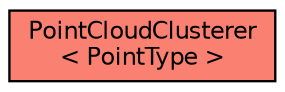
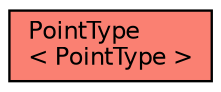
node "PointCloudClusterer < PointType >": label "PointCloudClusterer < PointType >" -> "PointType < PointType >"
